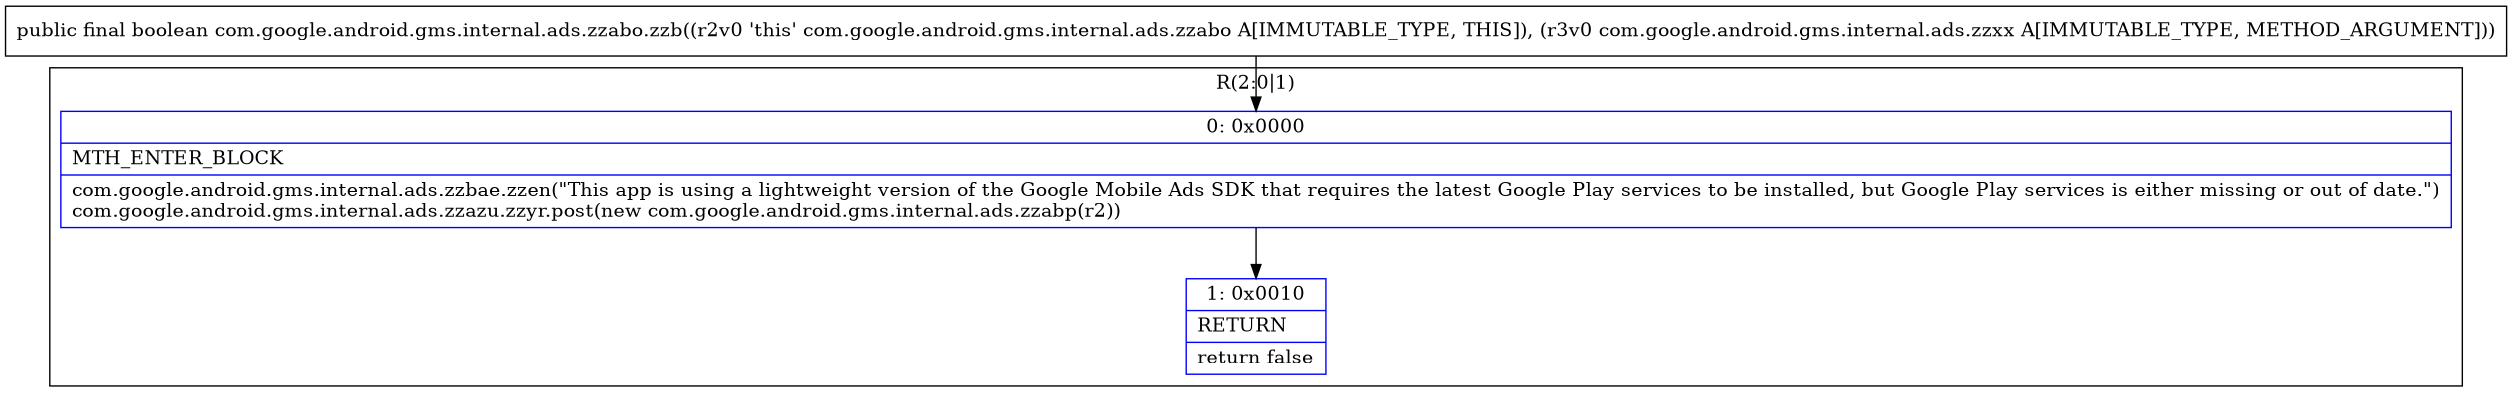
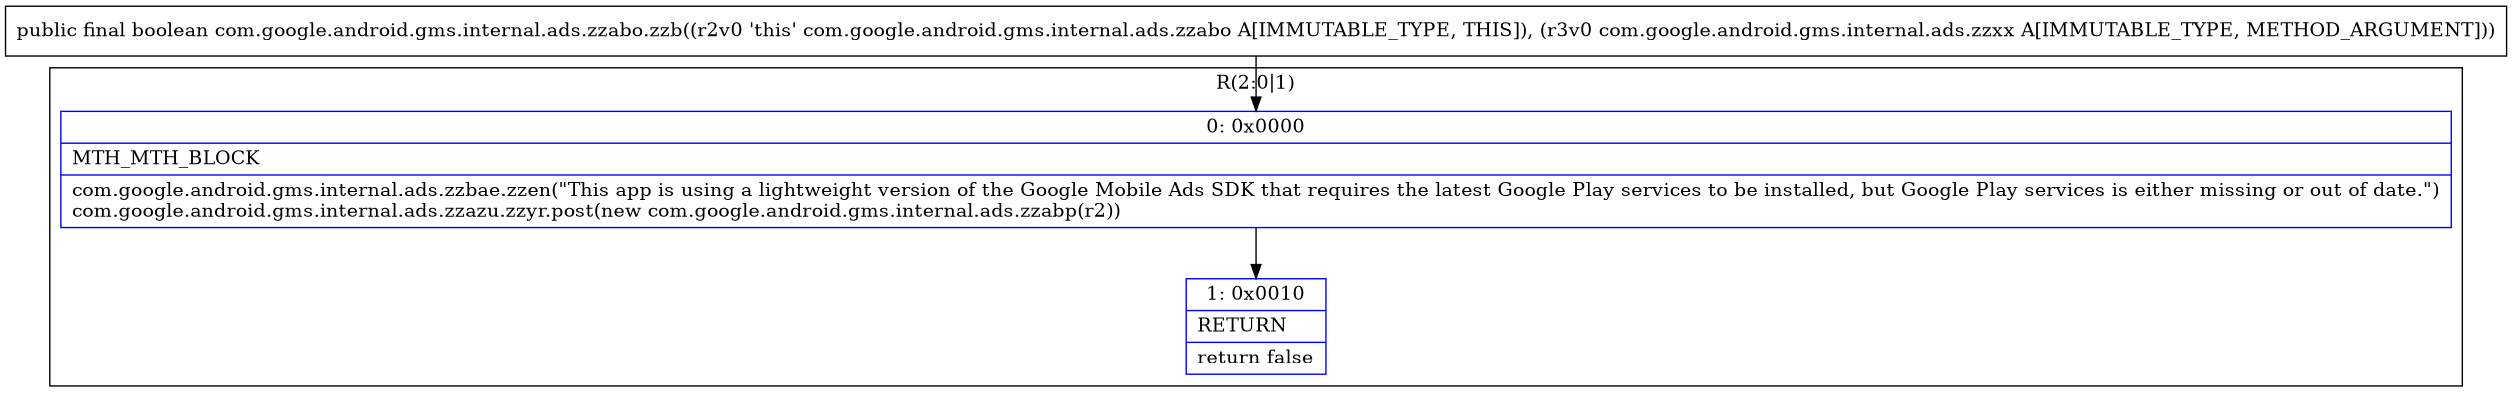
node "0: 0x0000": text "MTH_ENTER_BLOCK" -> "MTH_MTH_BLOCK"
